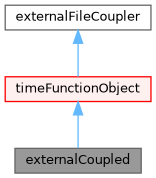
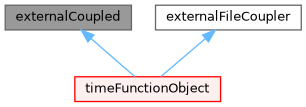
edge "externalCoupled" -> "timeFunctionObject": reversed
